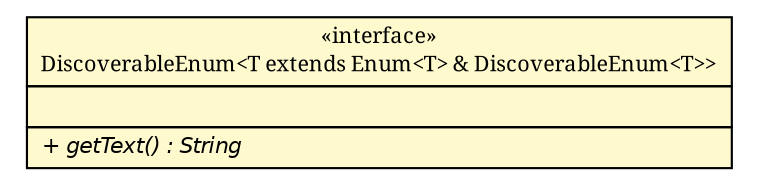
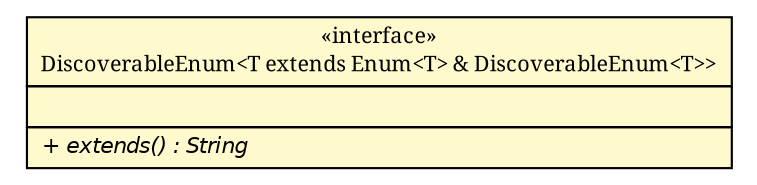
node "DiscoverableEnum<T extends Enum<T> & DiscoverableEnum<T>>": text "+ getText() : String" -> "+ extends() : String"
